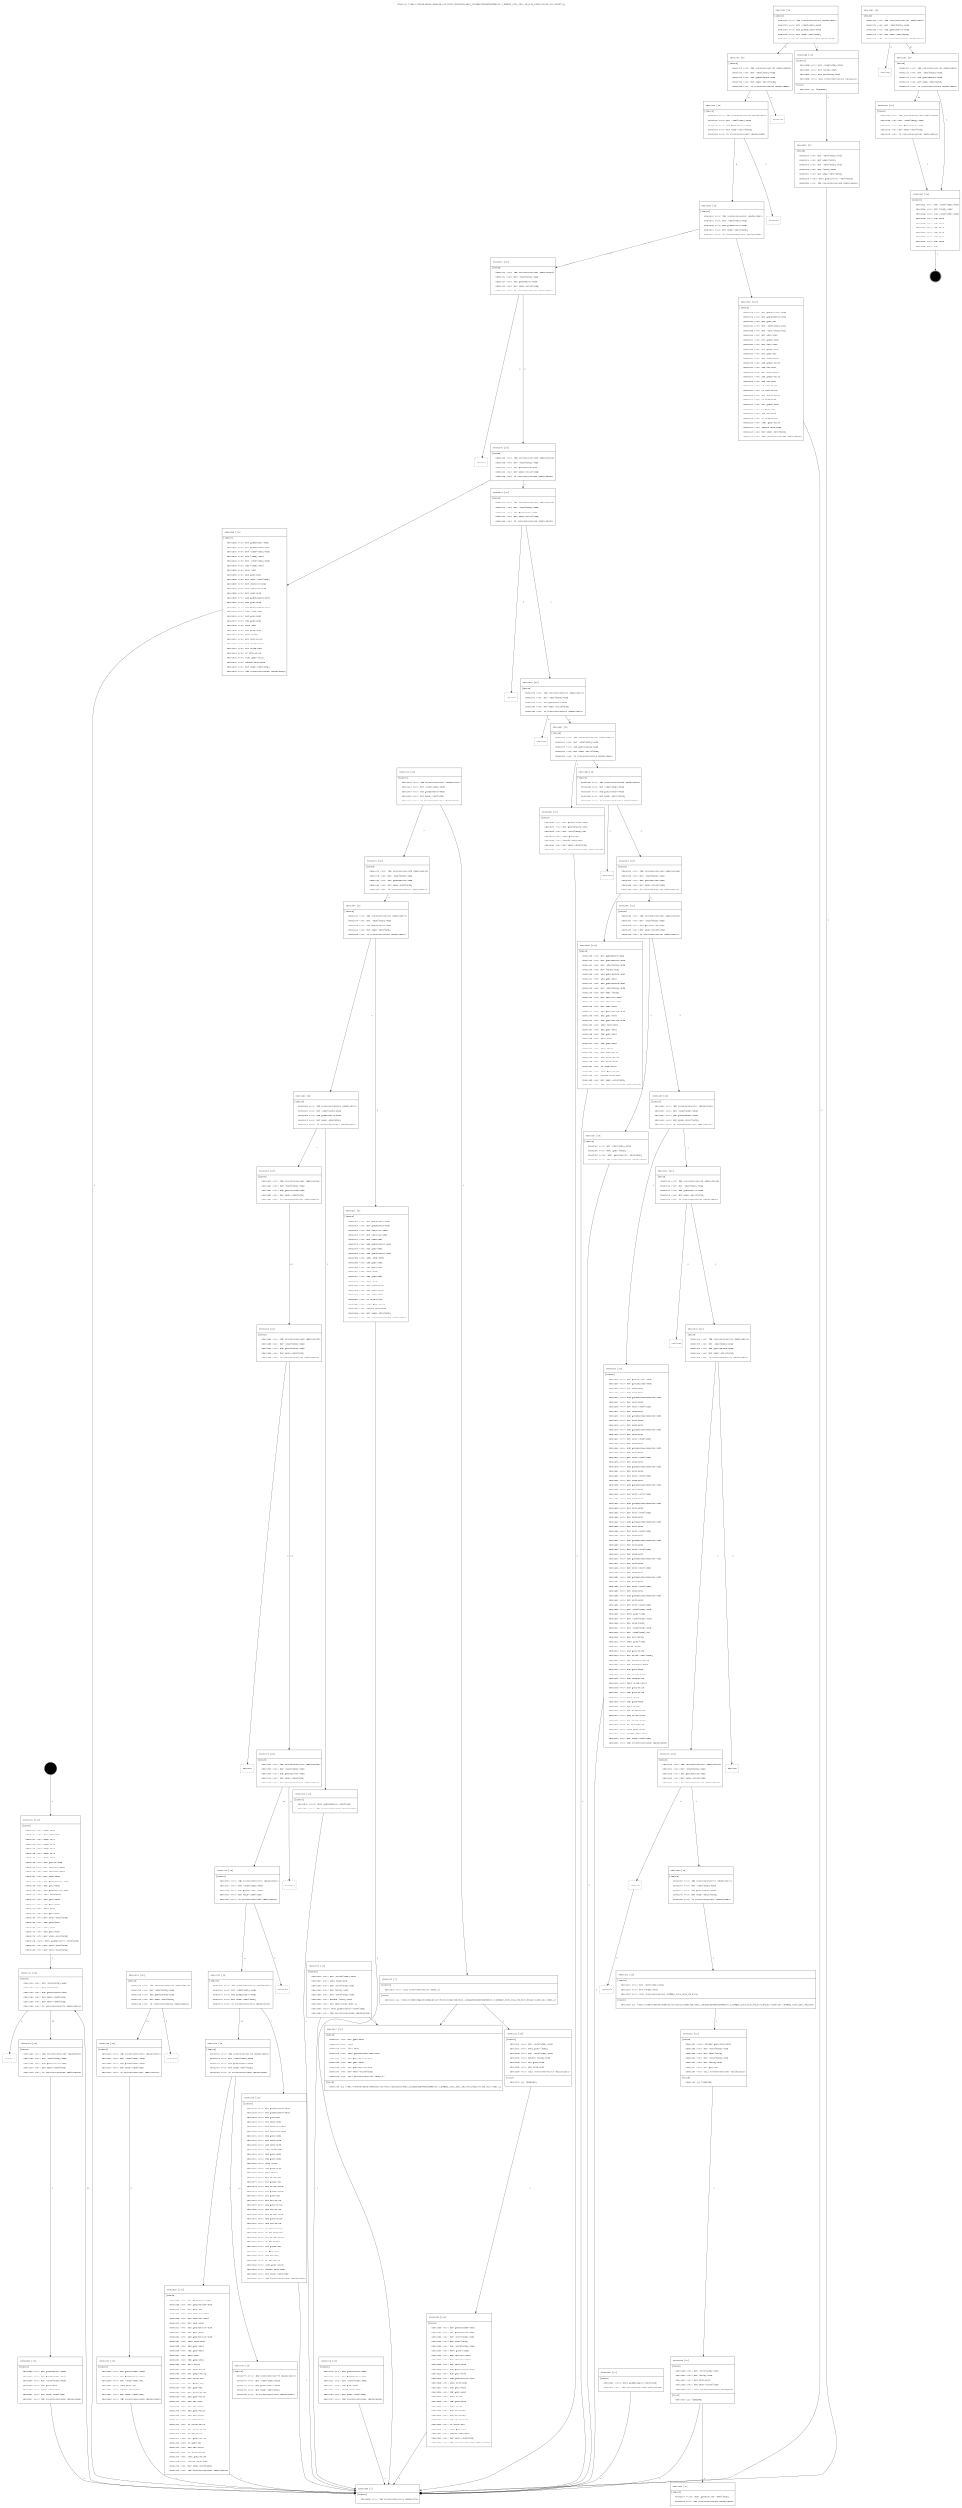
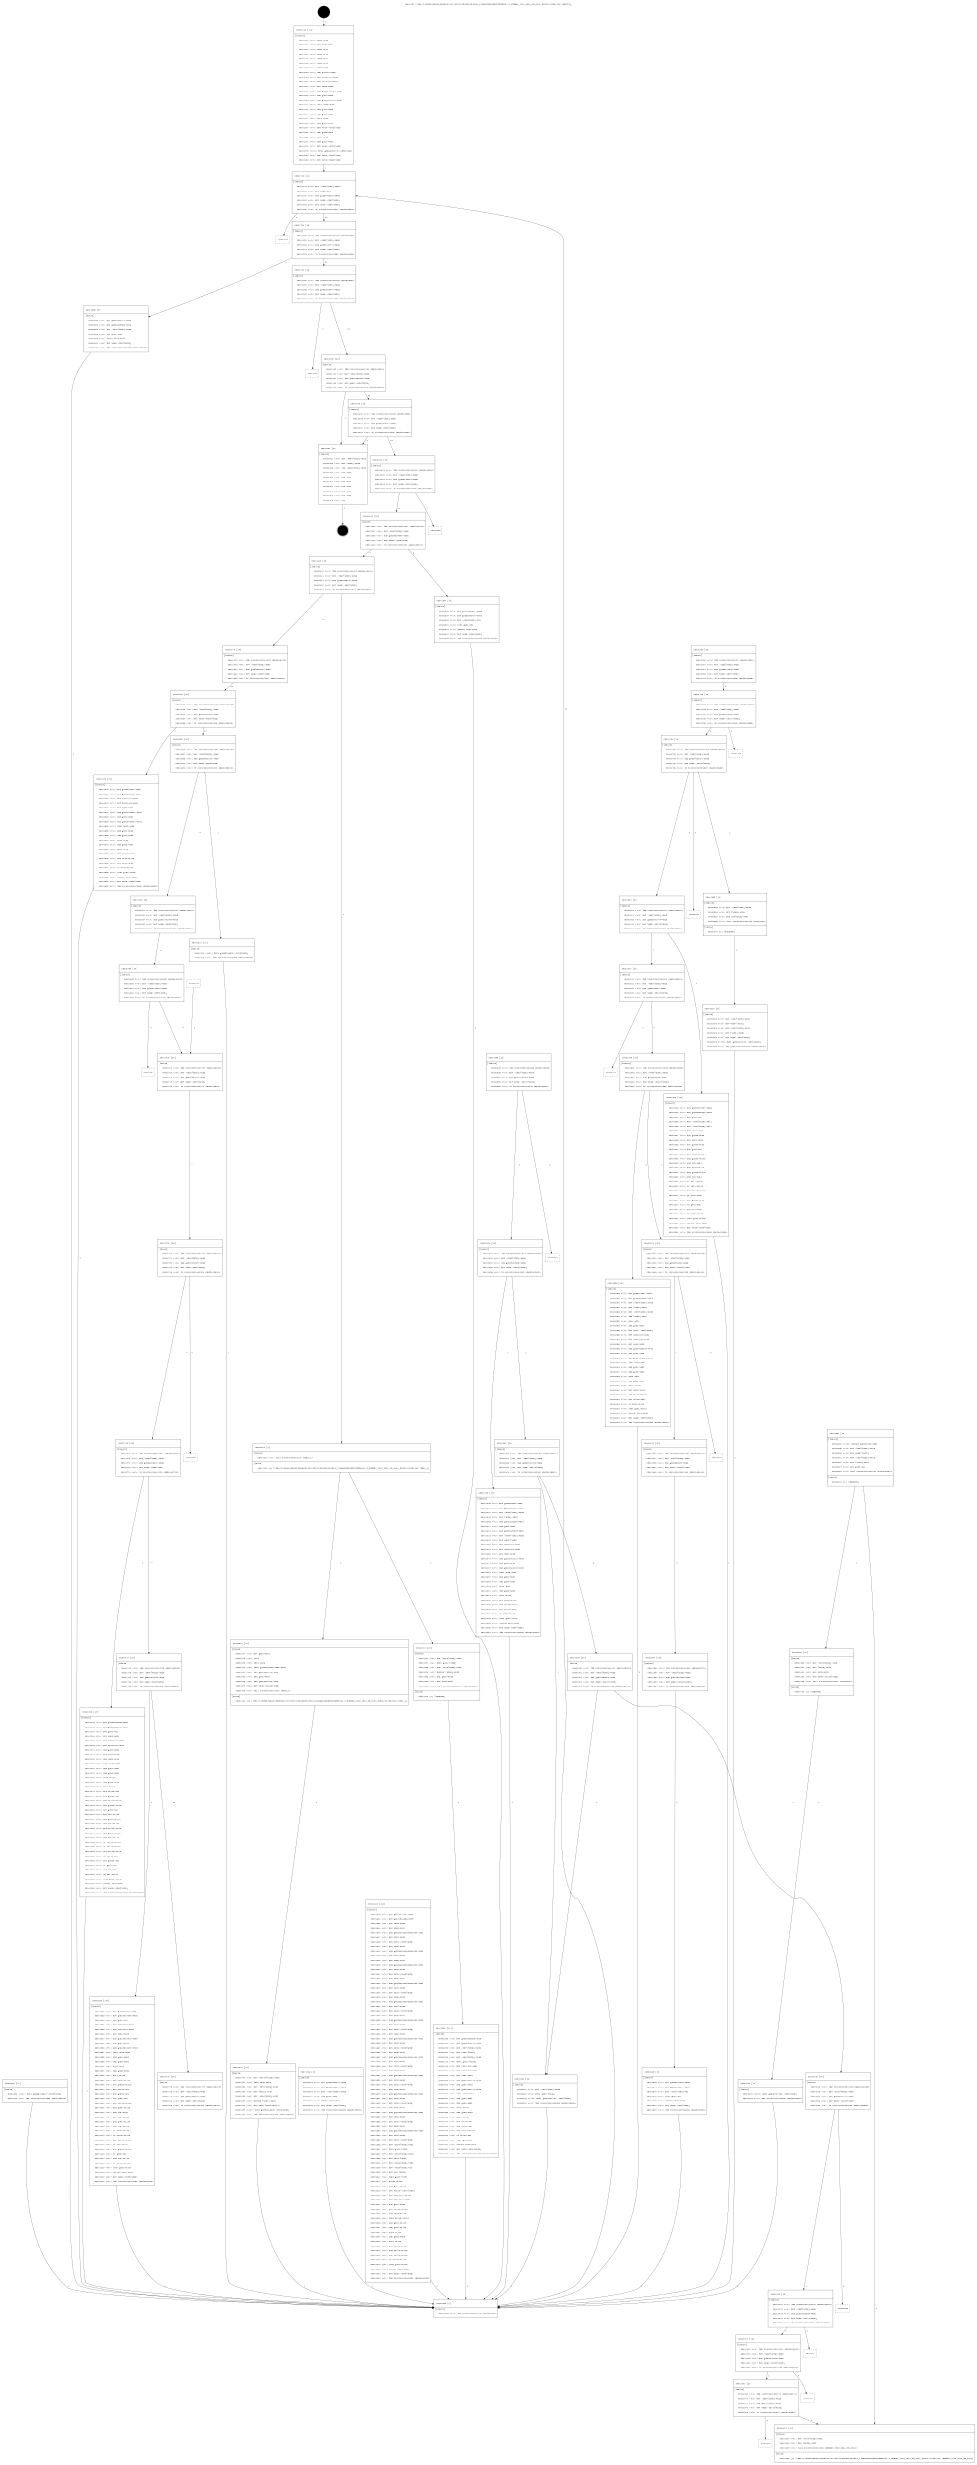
edge "0x4017ac [28]" -> "0x401bad [19]": now "0x4017e4 [28]" -> "0x401bad [19]"
edge "0x4015b4 [28]" -> "0x4015d0 [28]": added, label "21"
edge "0x401608 [28]" -> "0x401624 [28]": added, label "19"
edge "0x401640 [28]" -> "0x40165c [28]": added, label "17"
node "0x402460": removed
edge "0x40188c [28]" -> "0x4018a8 [28]": removed, label "4"
edge "0x4018fc [28]" -> "0x401a34 [314]": now "0x4018fc [28]" -> "0x402385 [28]"
edge "0x401704 [28]" -> "0x402012": reversed
edge "0x402189" -> "0x401988": now "0x40196c [28]" -> "0x401988"
edge "0x401fc5 [12]" -> "0x401fd1 [29]": reversed
edge "0x401e7f [41]" -> "0x401e57 [40]": reversed
edge "0x401fee [21]" -> "0x4024be [5]": now "0x402003 [15]" -> "0x4024be [5]"
